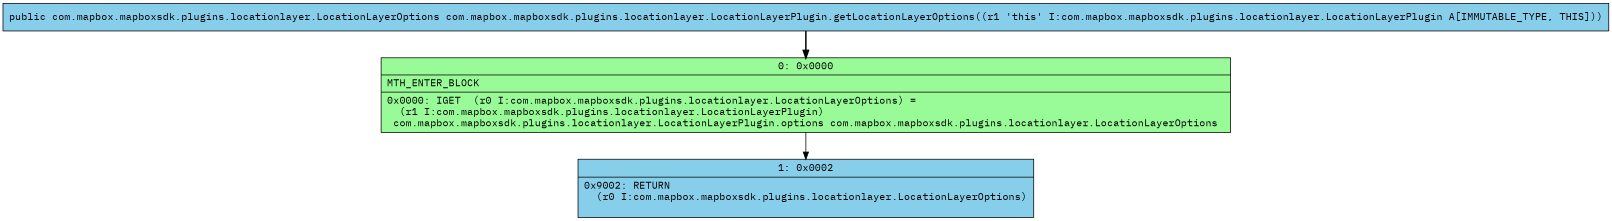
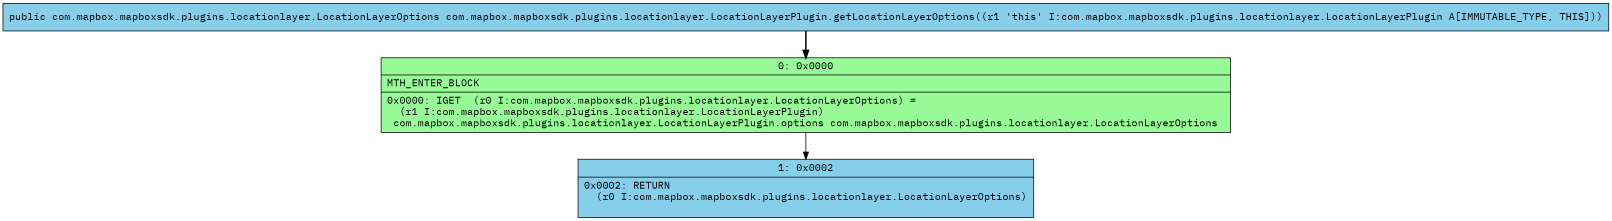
node "1: 0x0002": text "0x9002: RETURN" -> "0x0002: RETURN"
